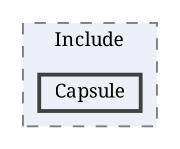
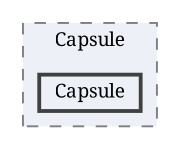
cluster "Include": label "Include" -> "Capsule"
